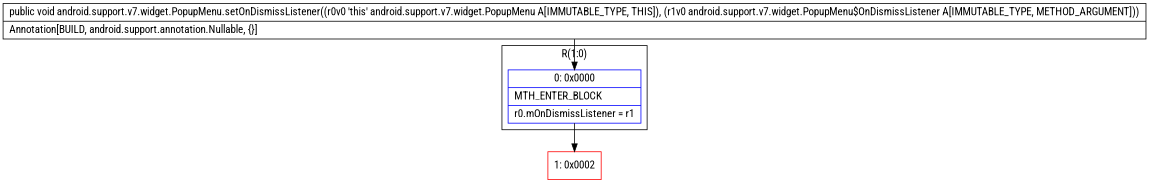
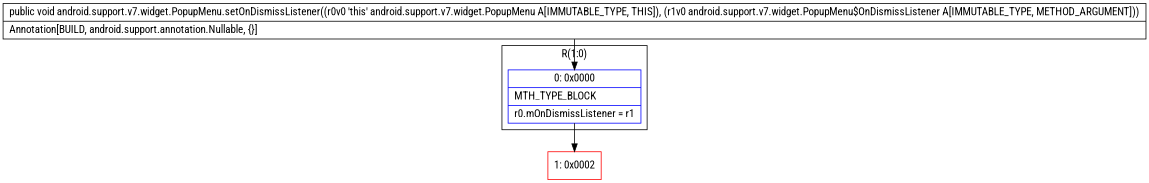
node "0: 0x0000": text "MTH_ENTER_BLOCK" -> "MTH_TYPE_BLOCK"
